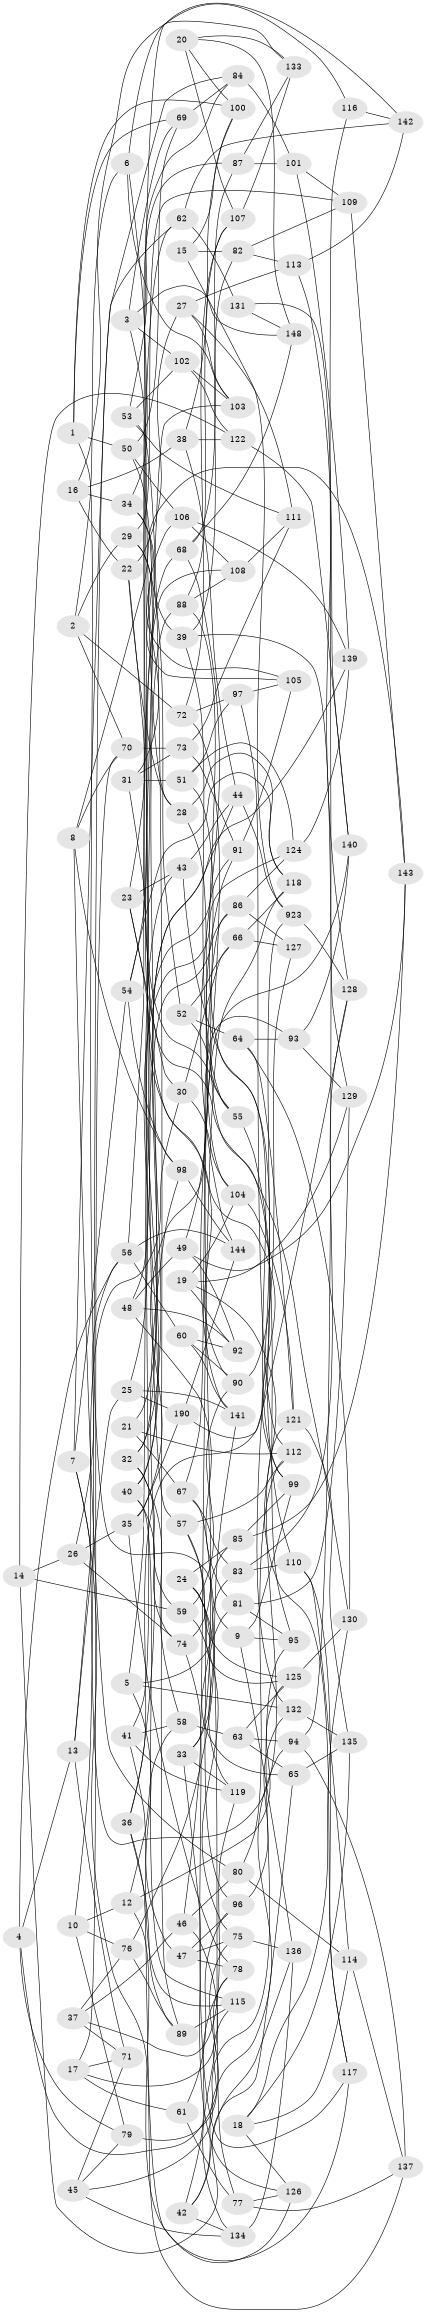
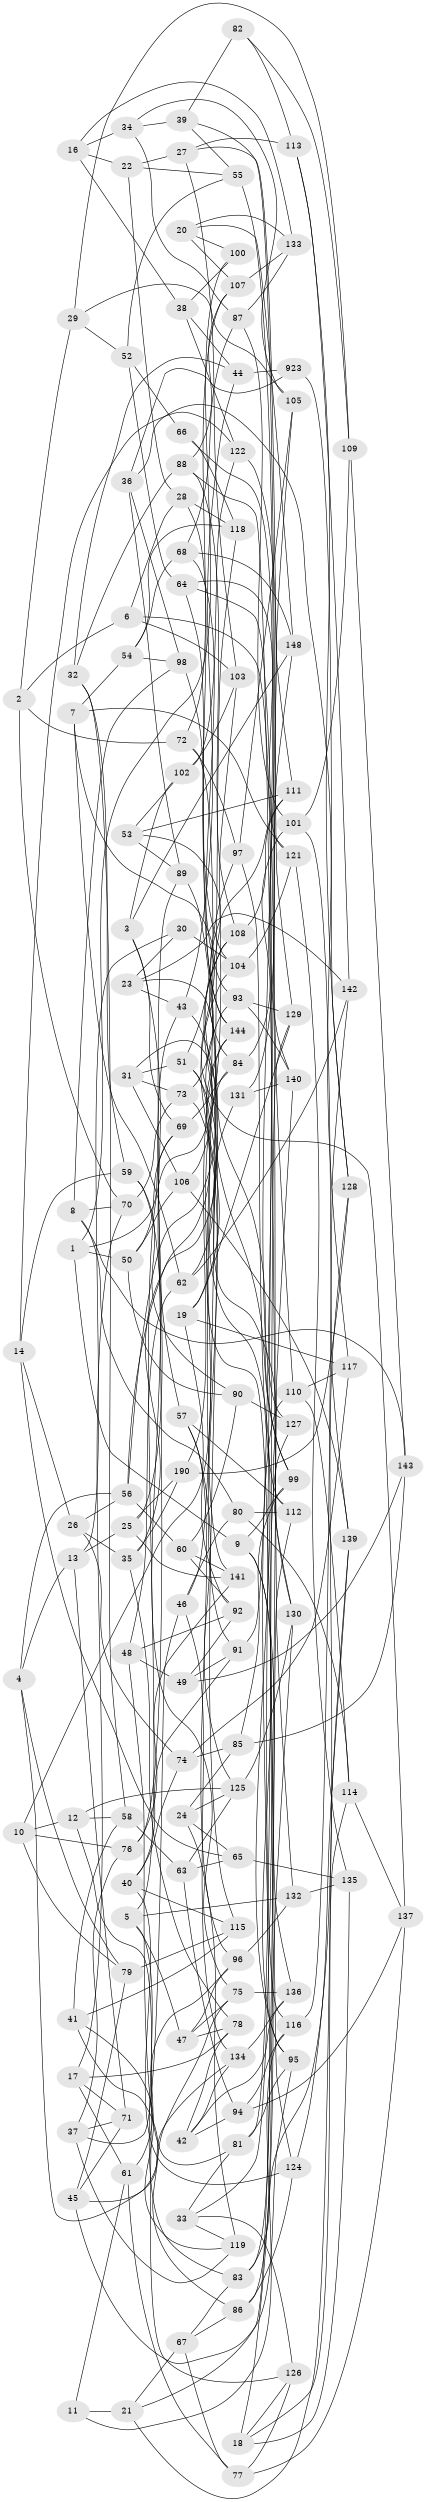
node "15": removed
edge "66" -- "30": removed
node "11": added
